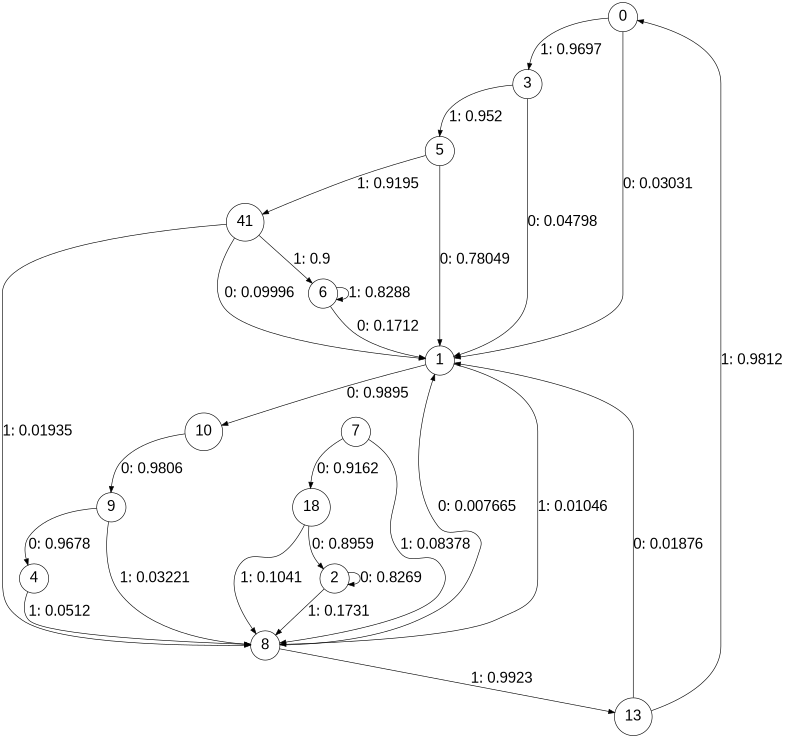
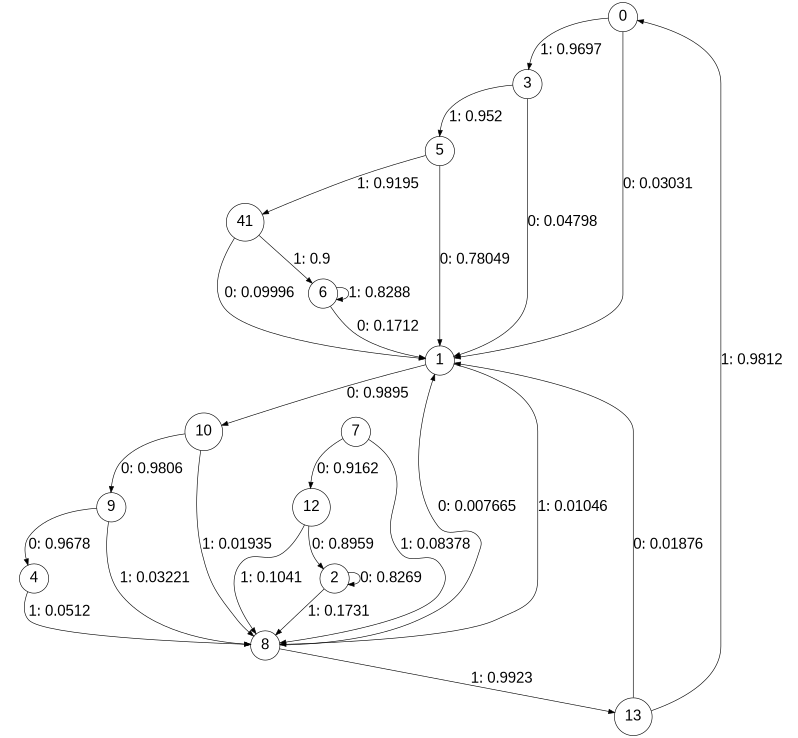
edge "41" -> "8": now "10" -> "8"
node "18": label "18" -> "12"
